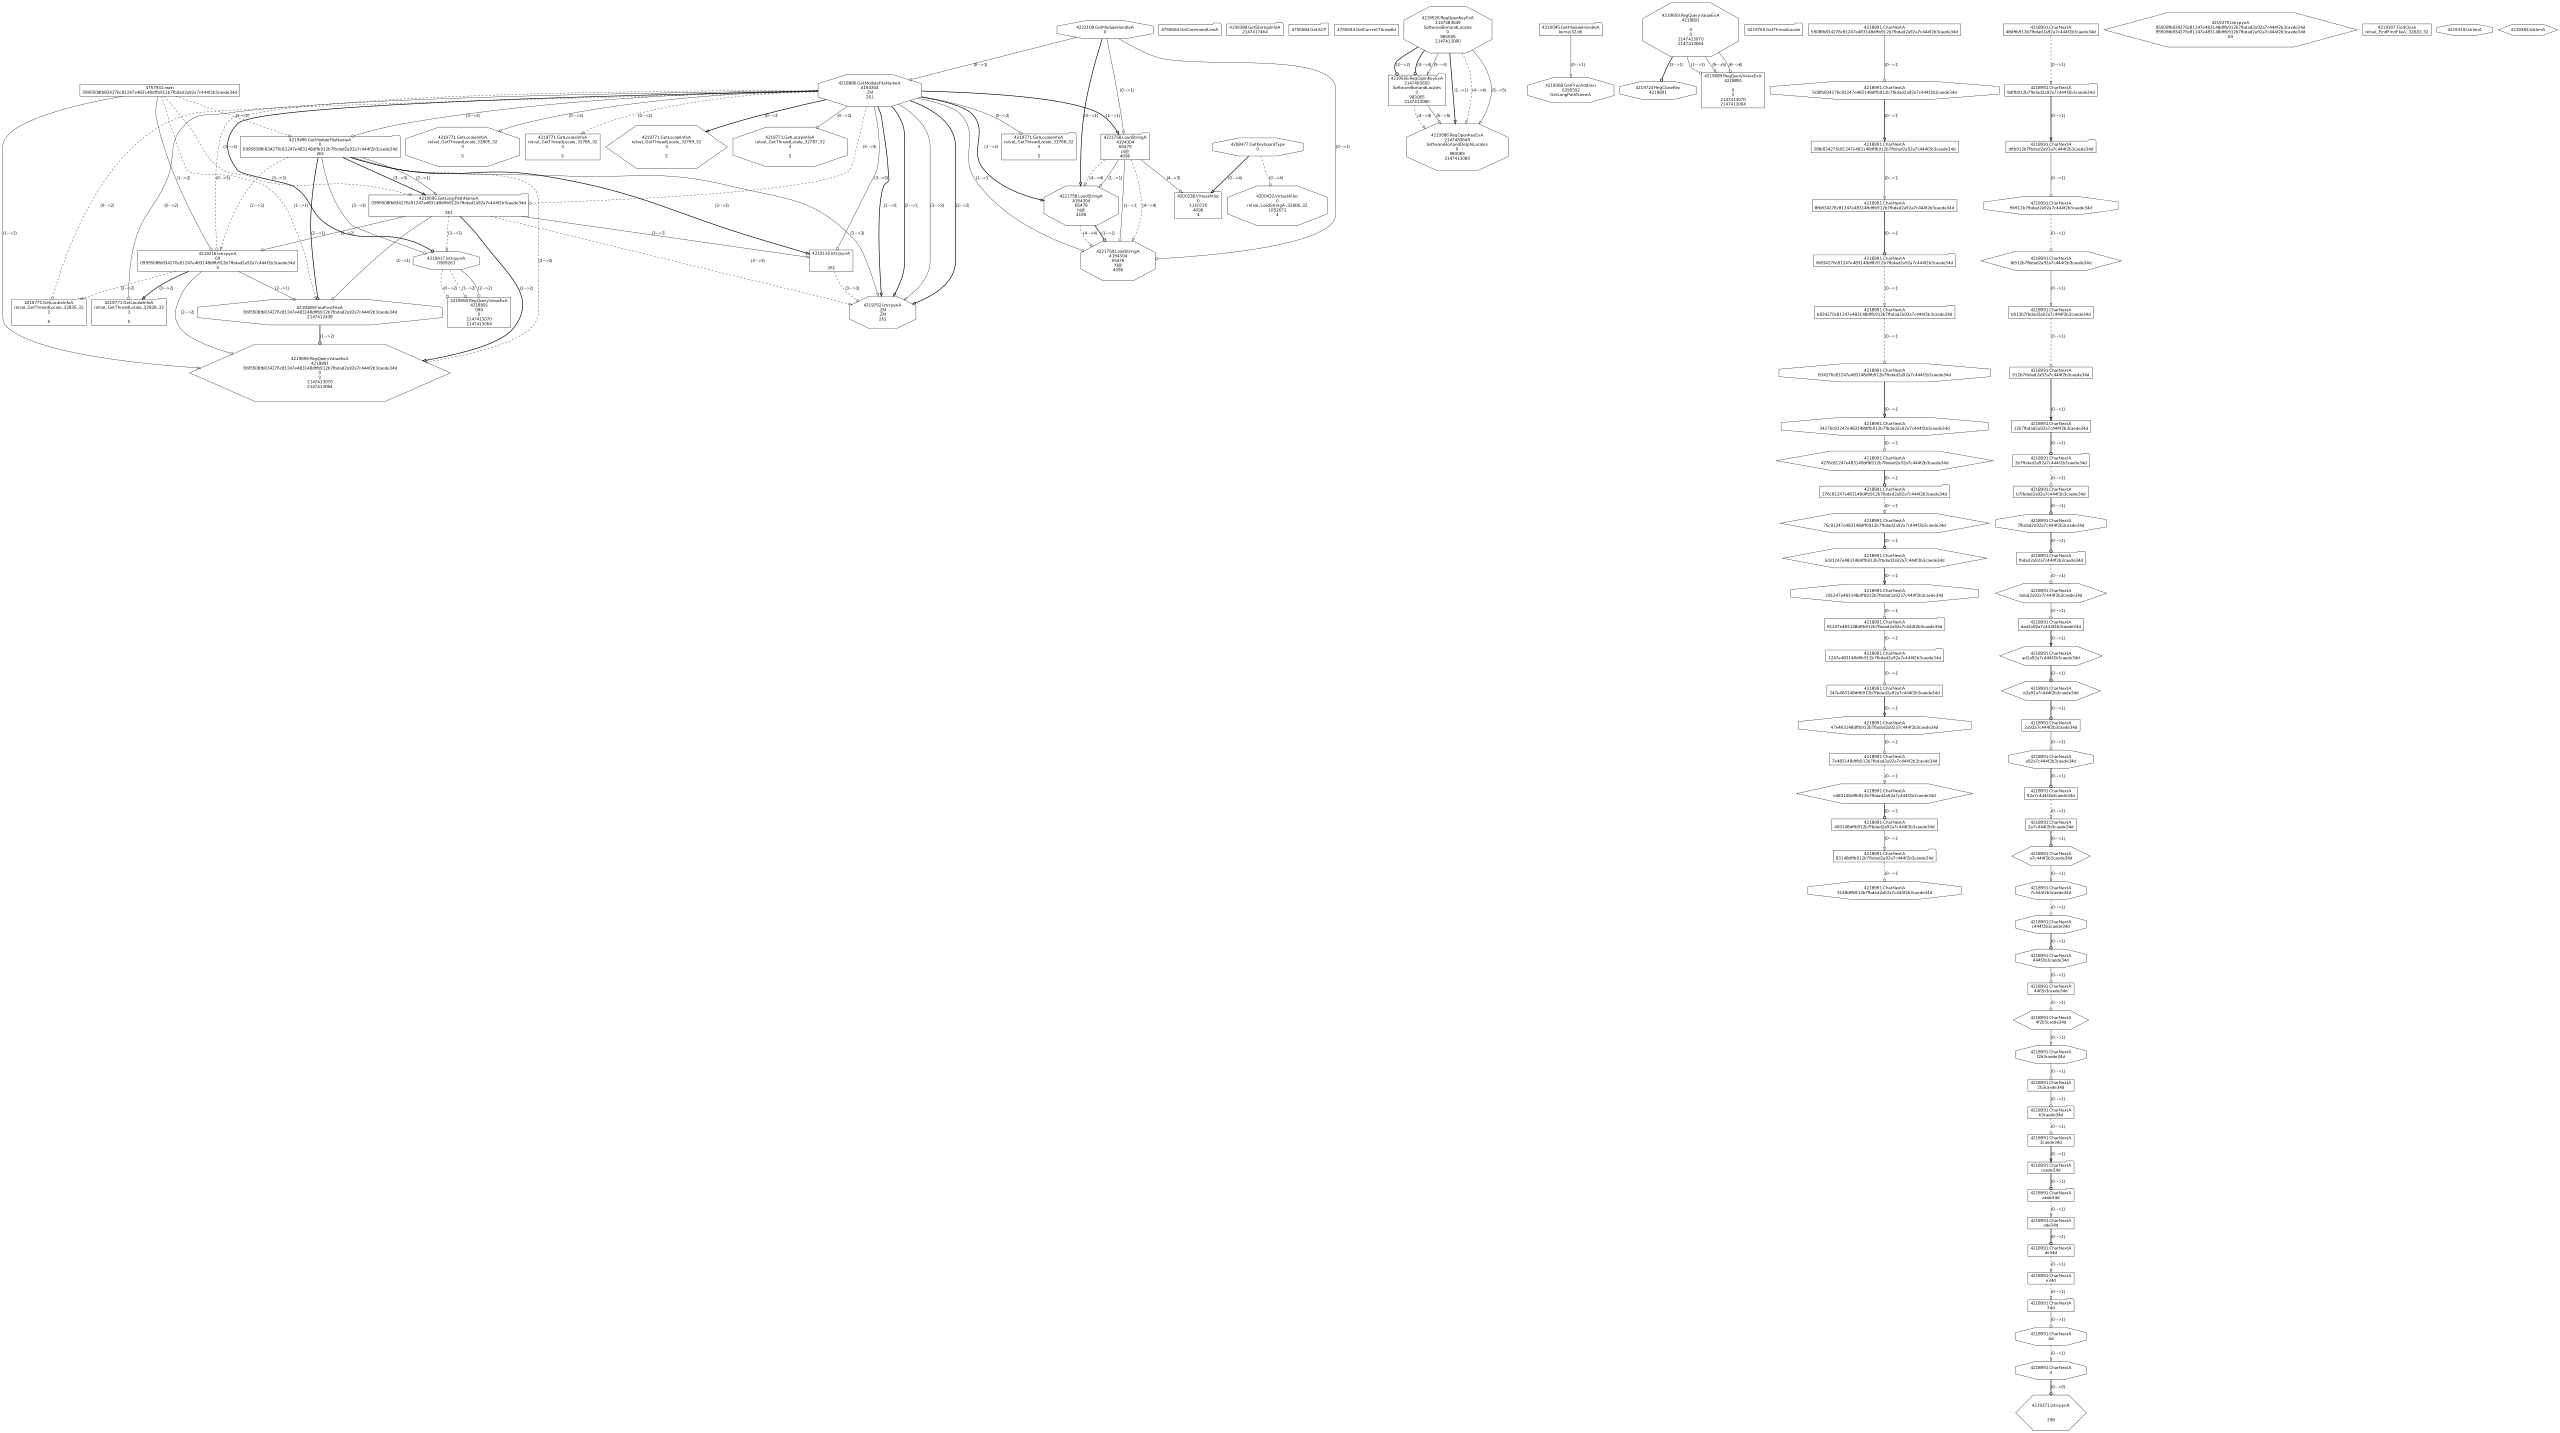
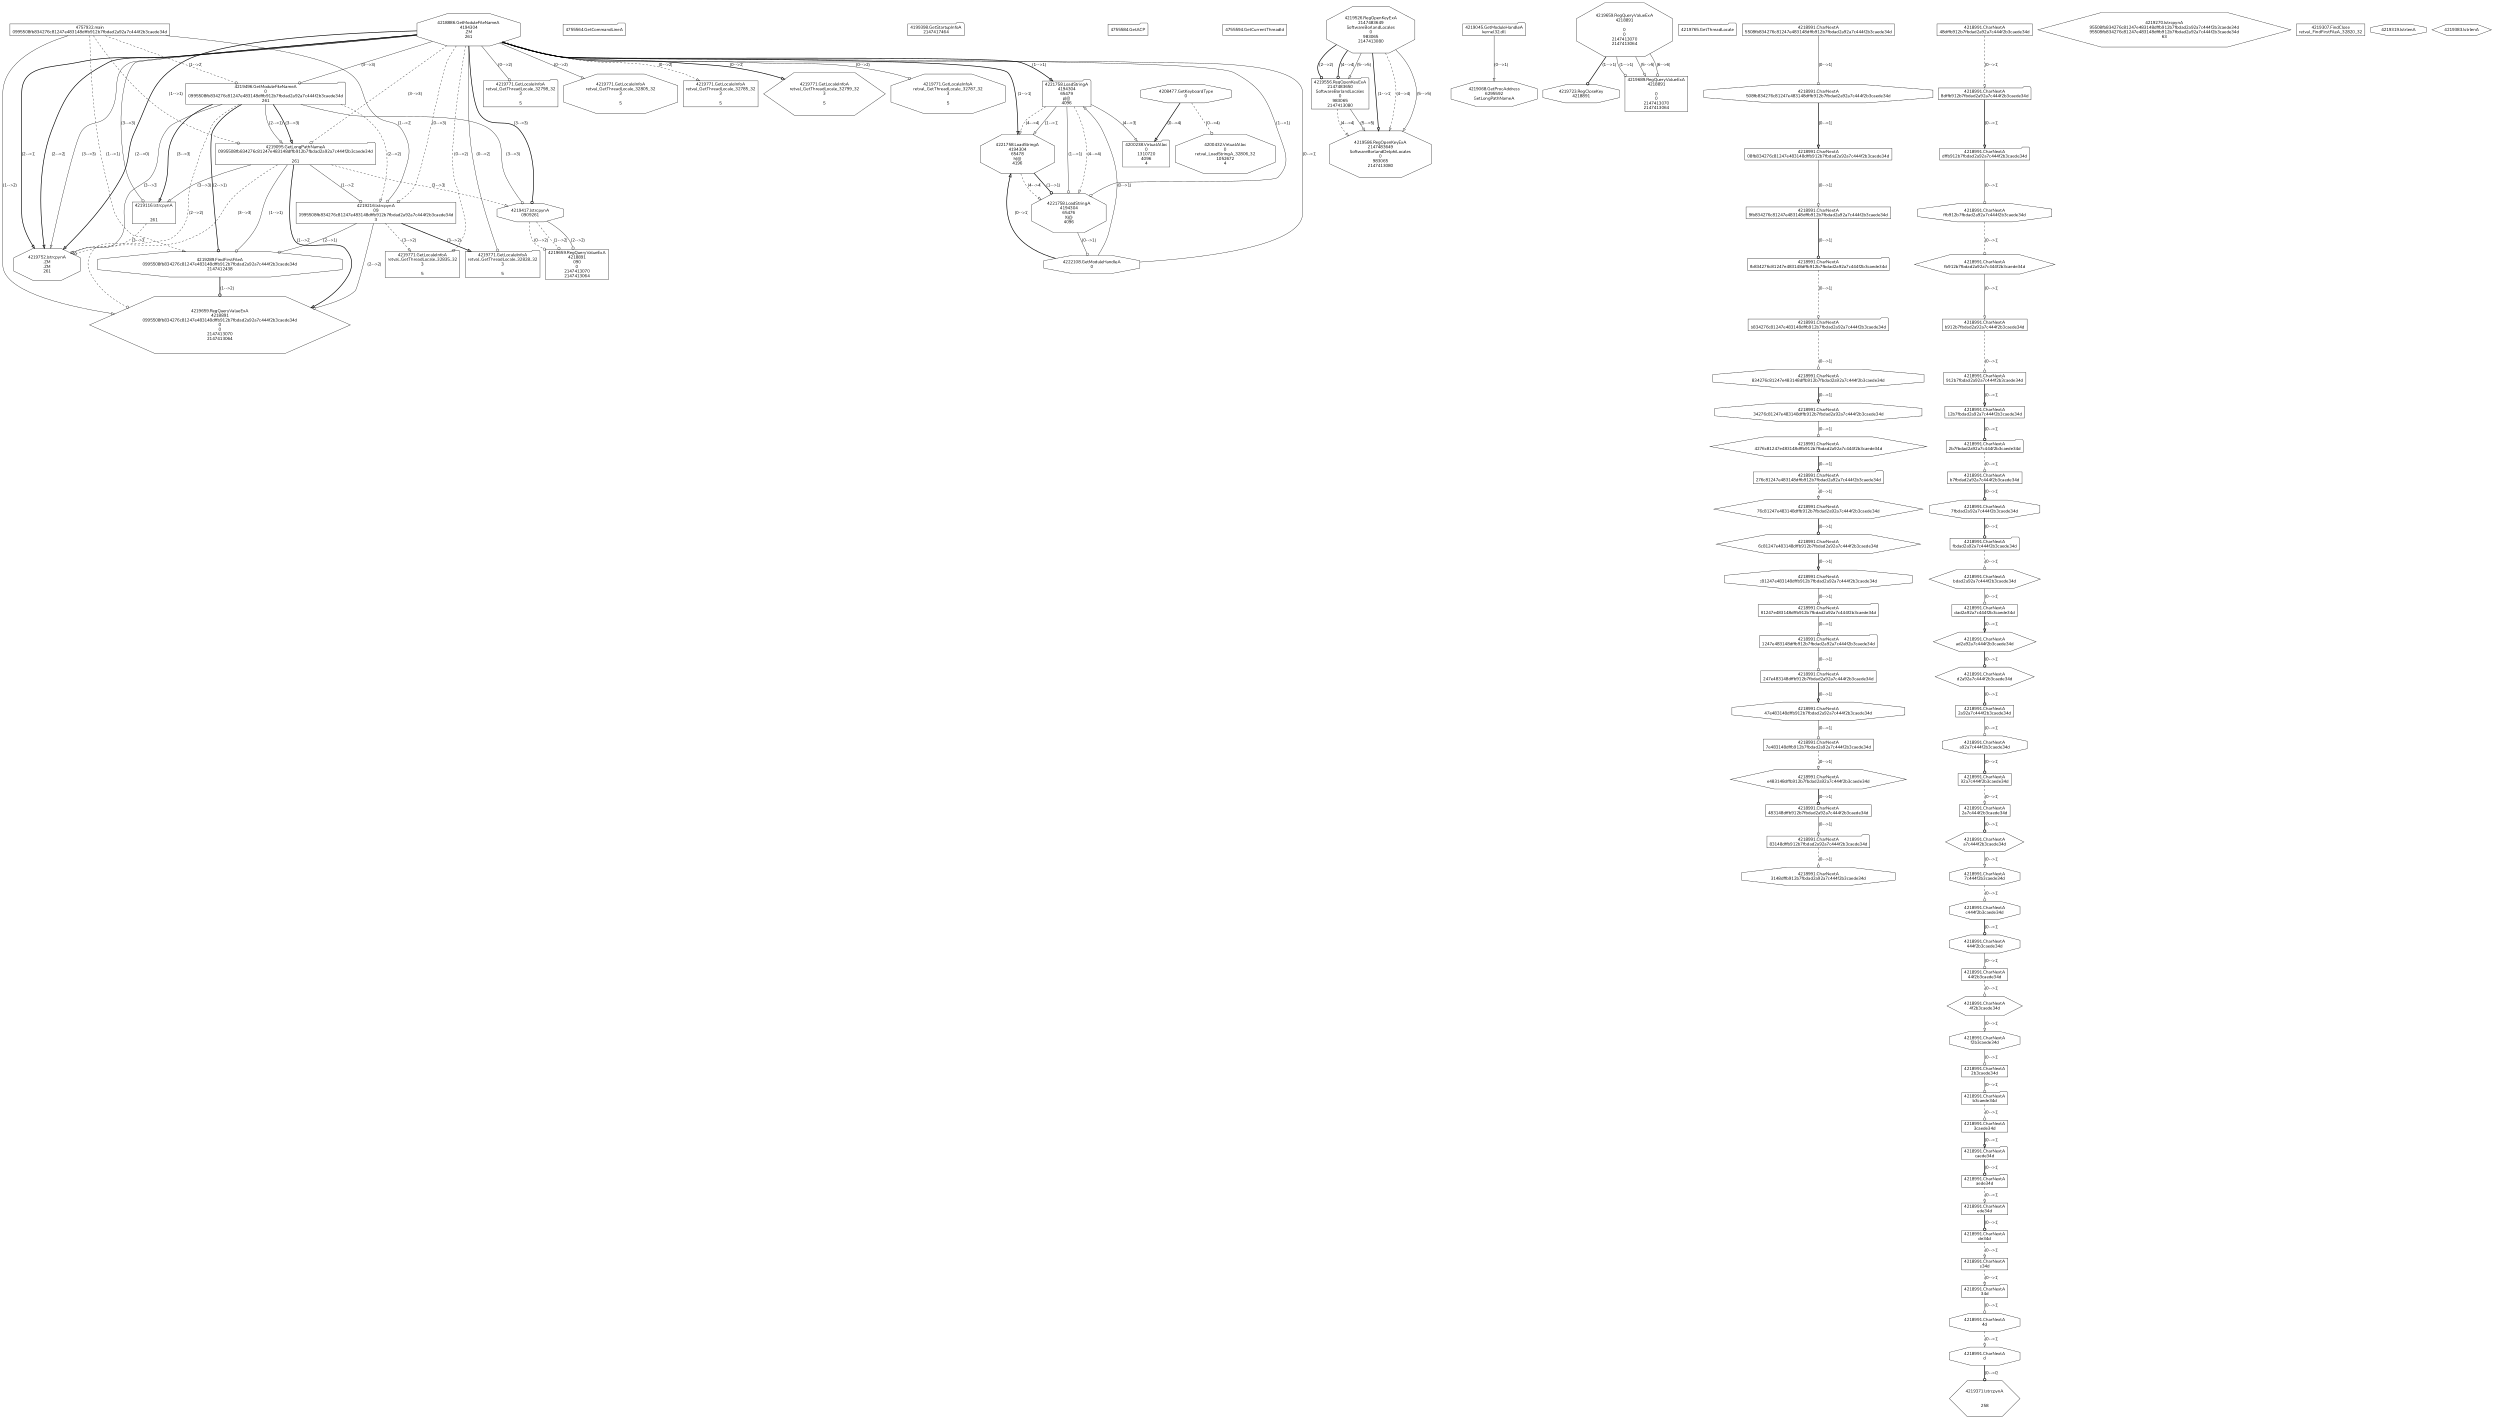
edge "4222108.GetModuleHandleA 0" -> "4221758.LoadStringA 4194304 65476 X|@ 4096": reversed
